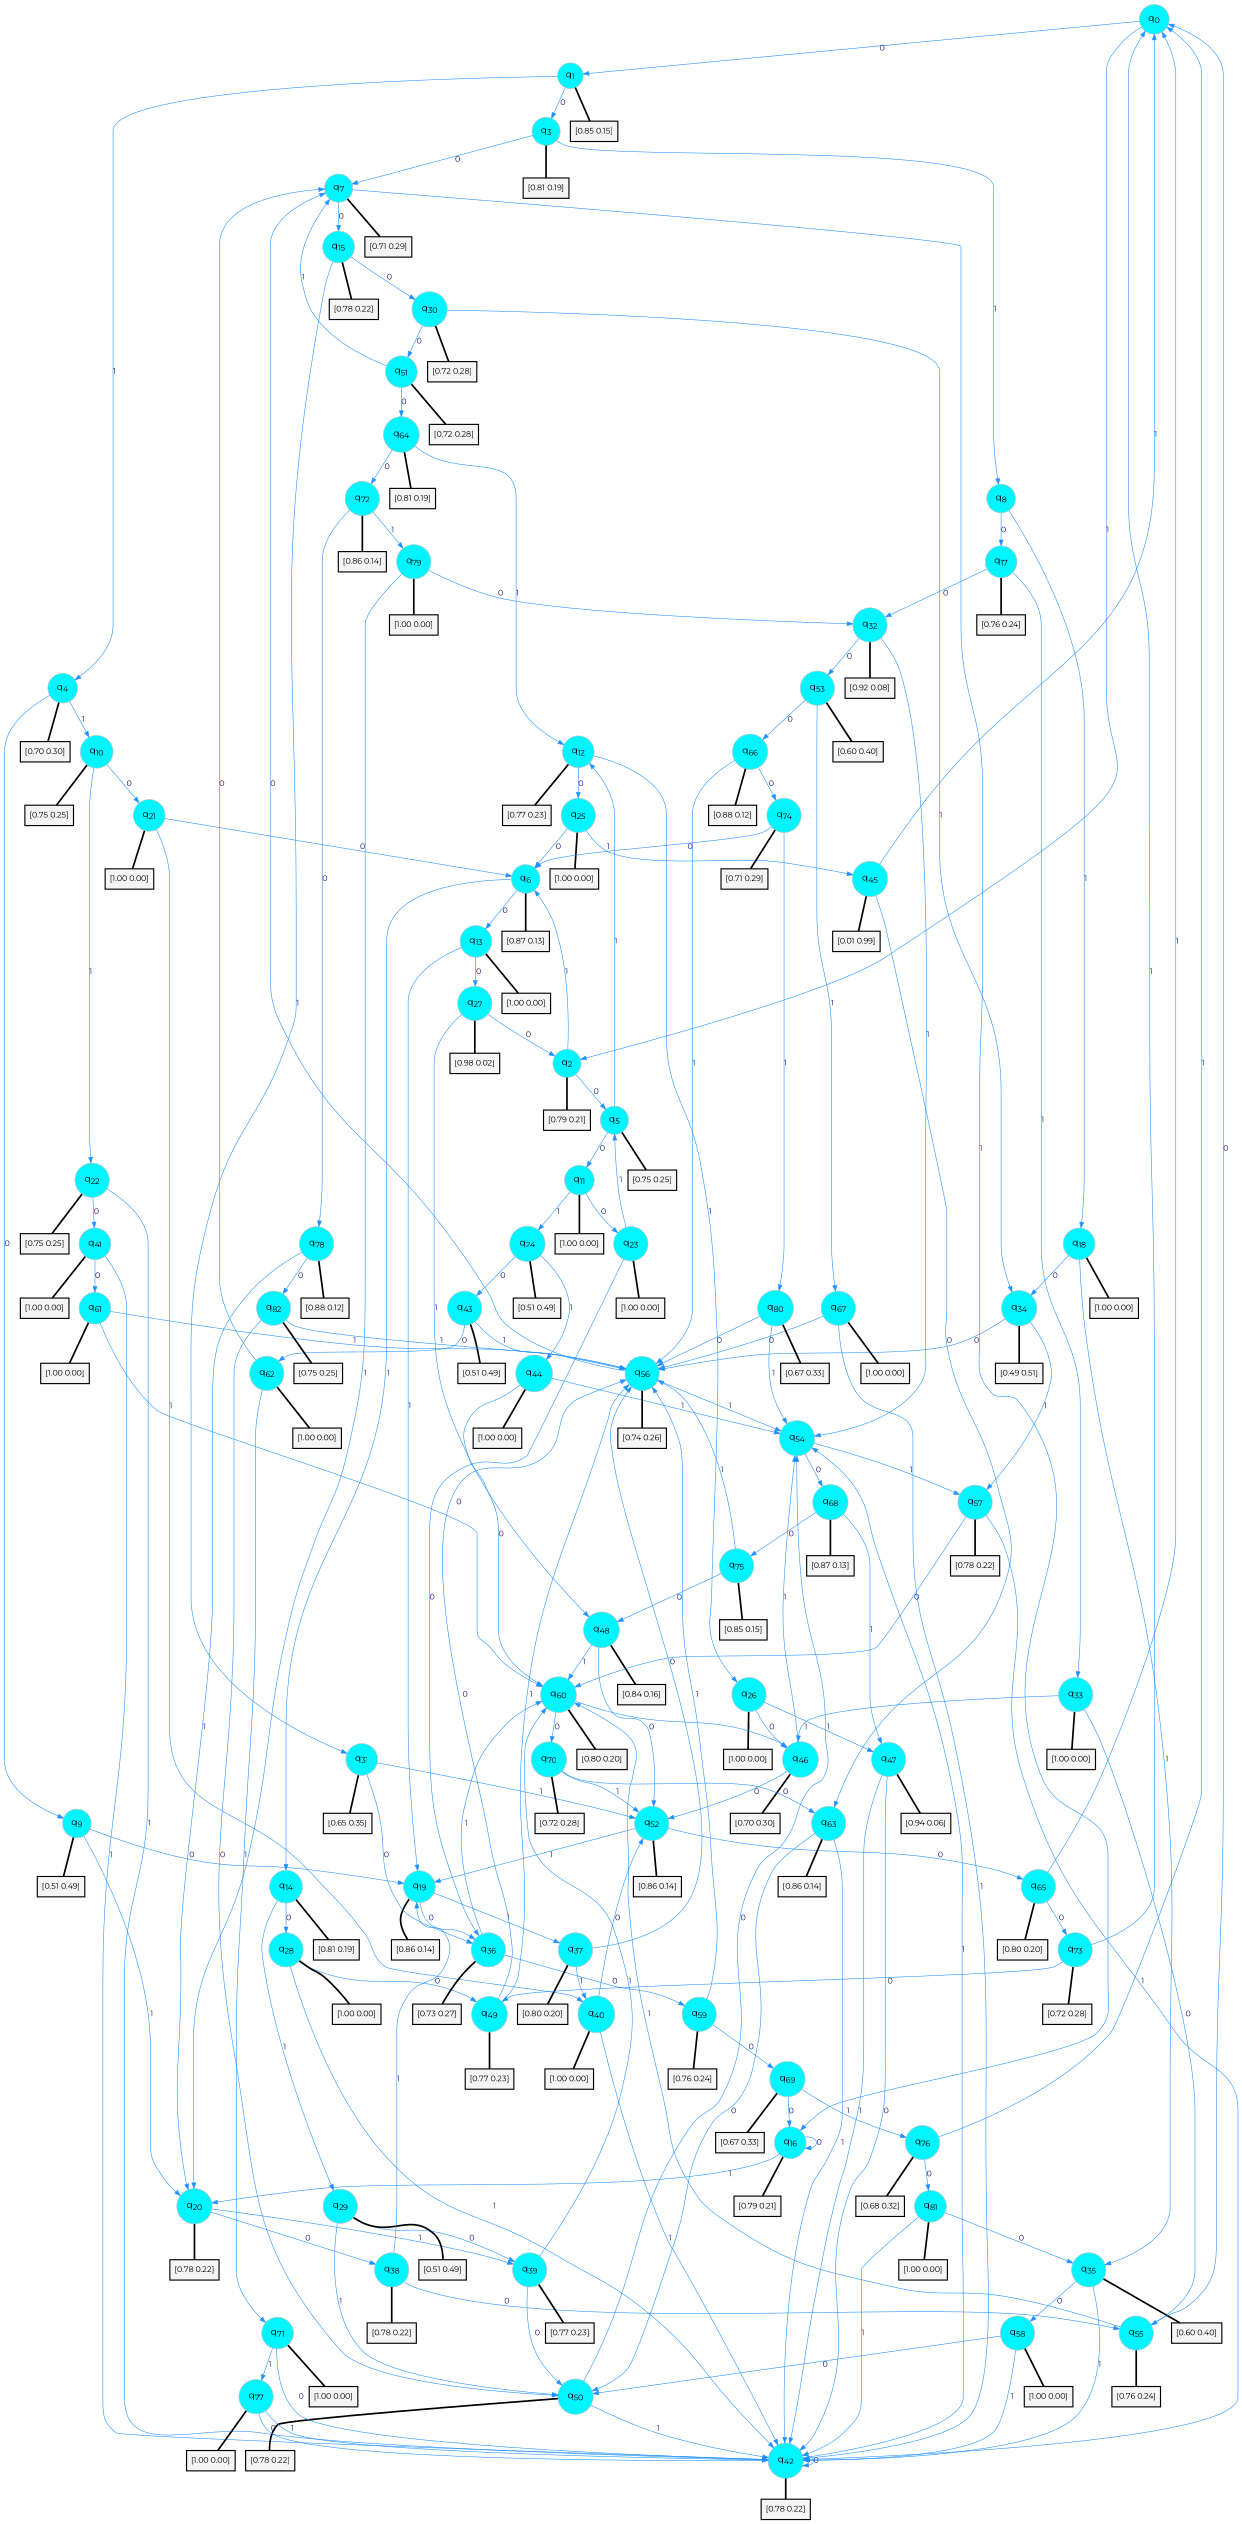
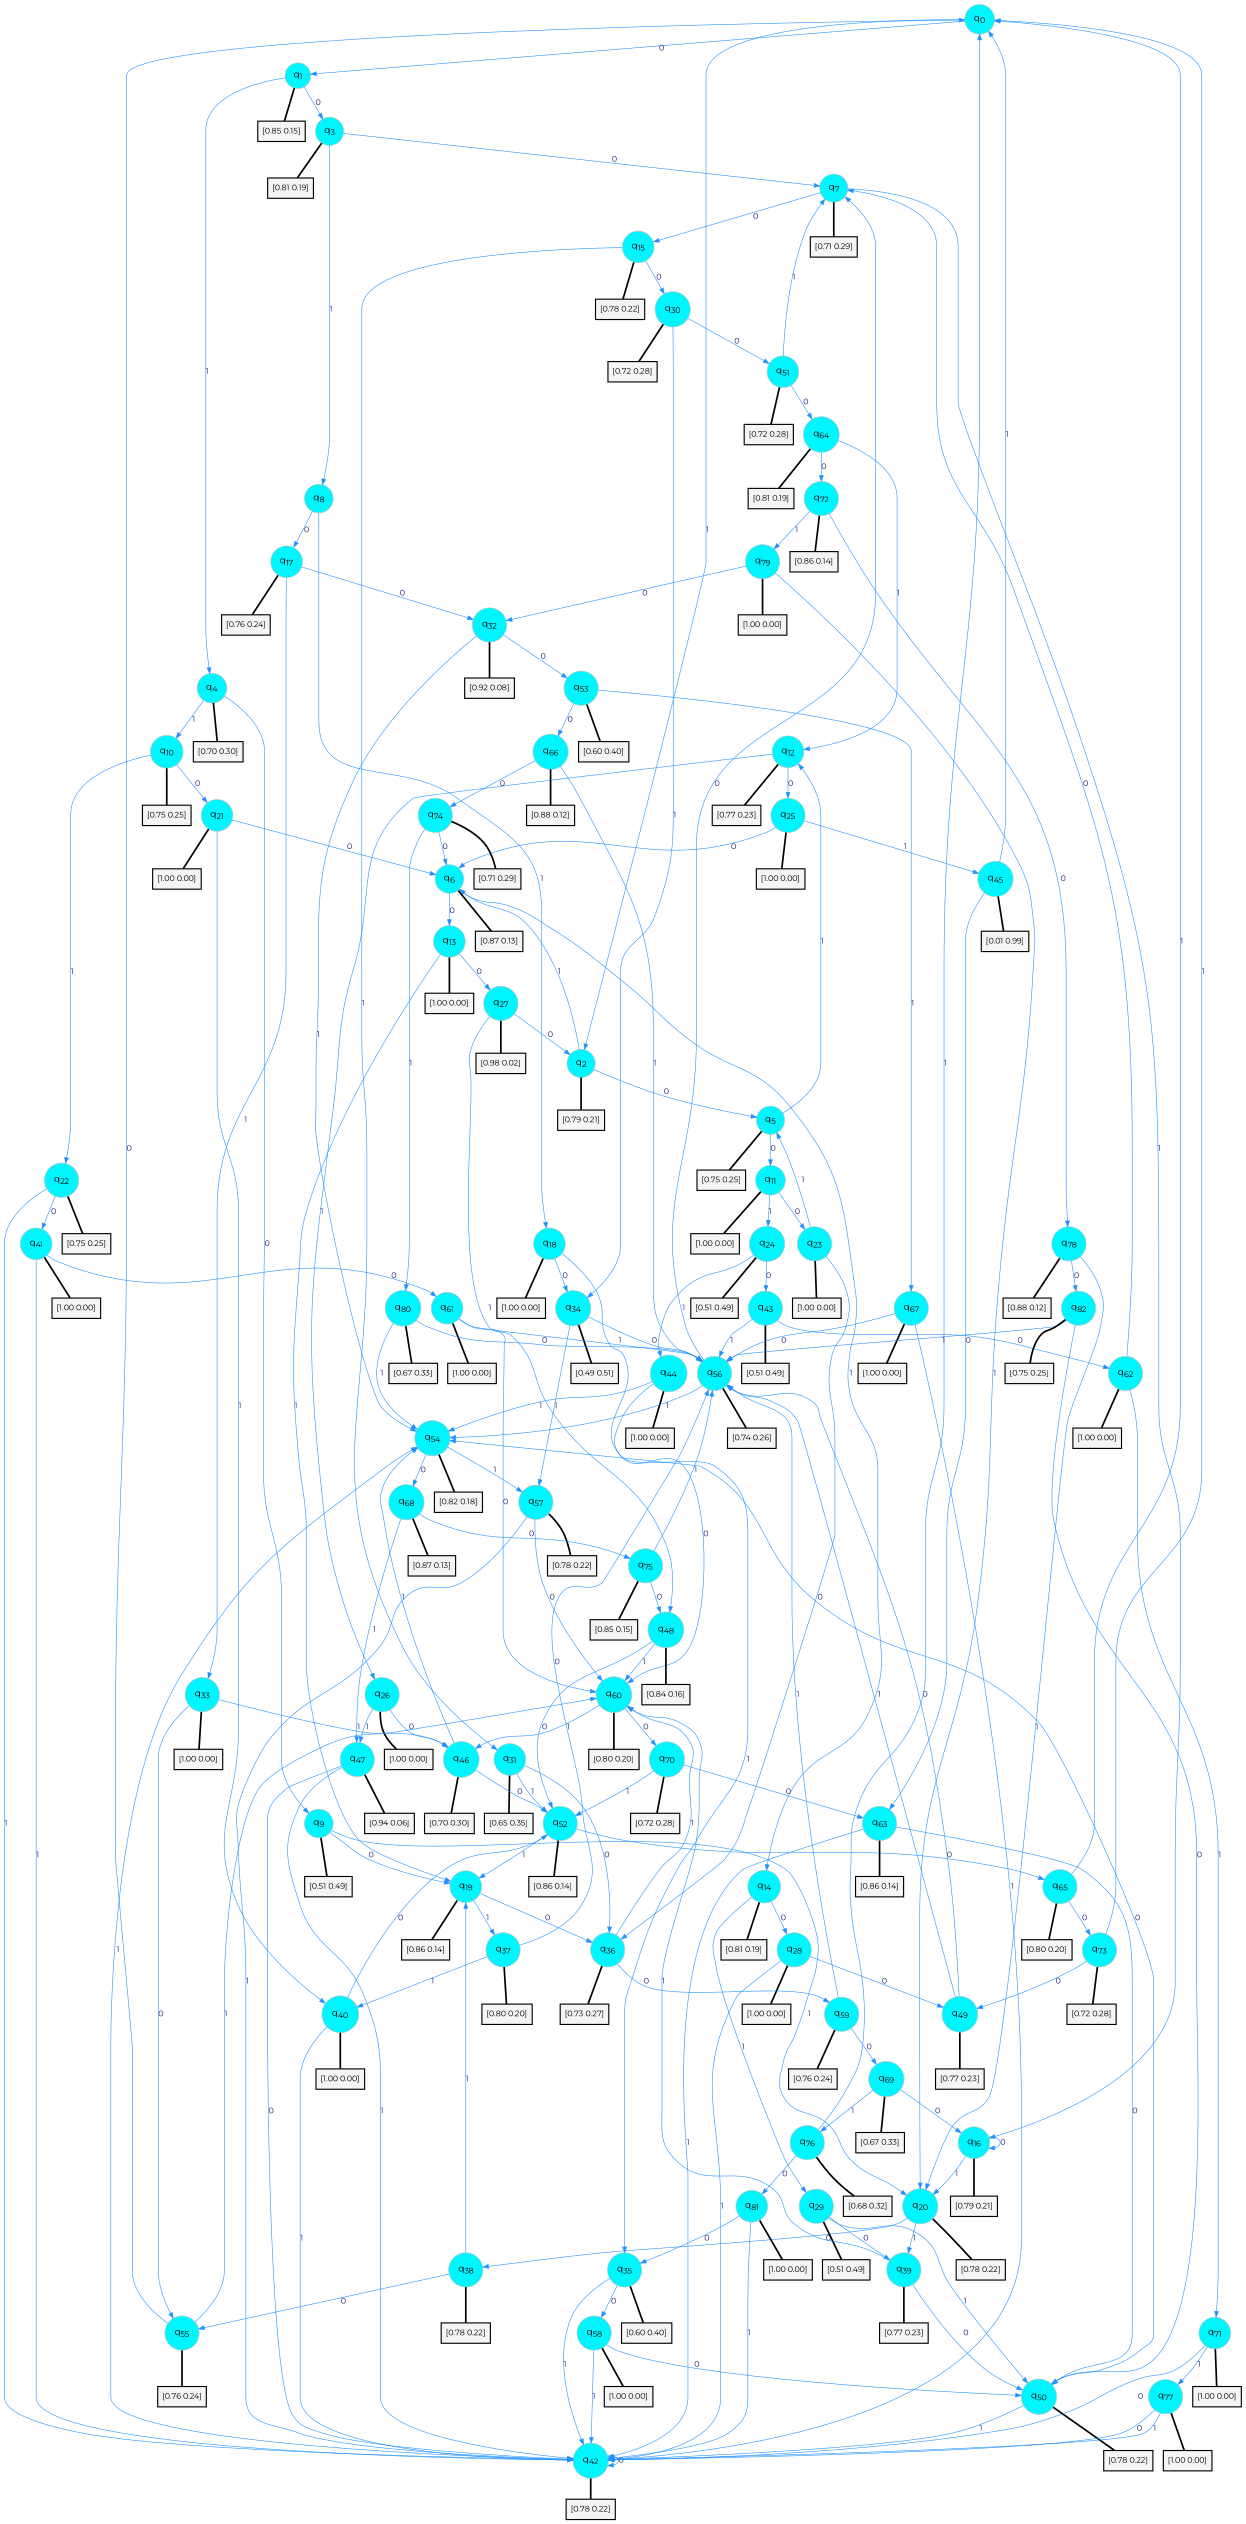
node "[0.82 0.18]": added
